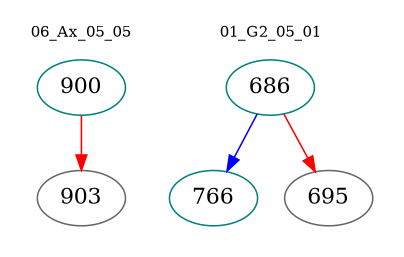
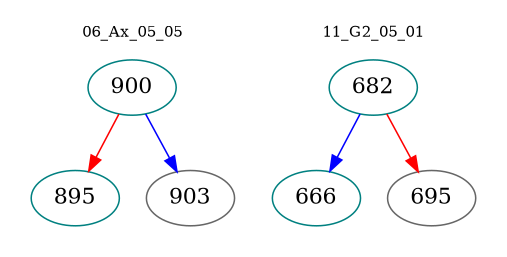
cluster "01_G2_05_01": label "01_G2_05_01" -> "11_G2_05_01"
node "686": label "686" -> "682"
edge "900" -> "903": color red -> blue
node "895": added
node "766": label "766" -> "666"
